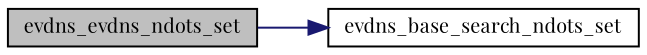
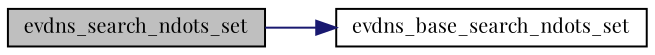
node "evdns_evdns_ndots_set": label "evdns_evdns_ndots_set" -> "evdns_search_ndots_set"
